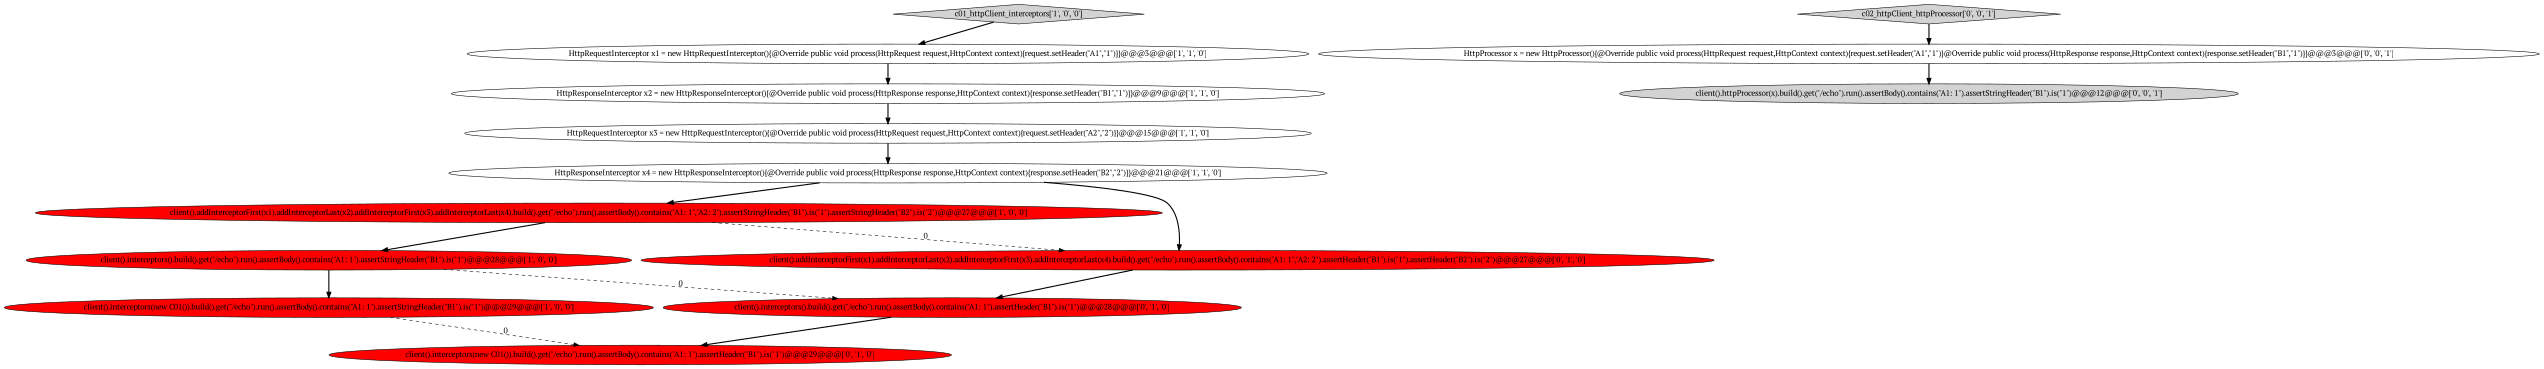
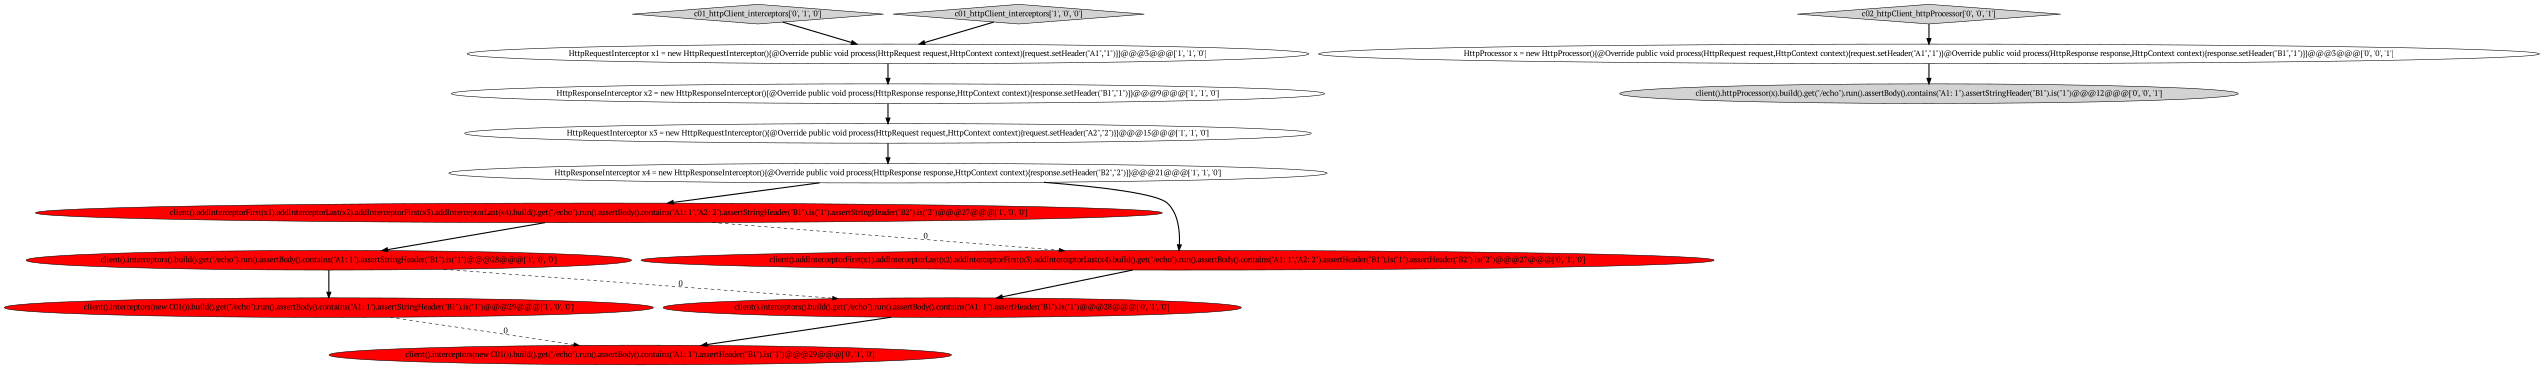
node "c01_httpClient_interceptors['0', '1', '0']": added
